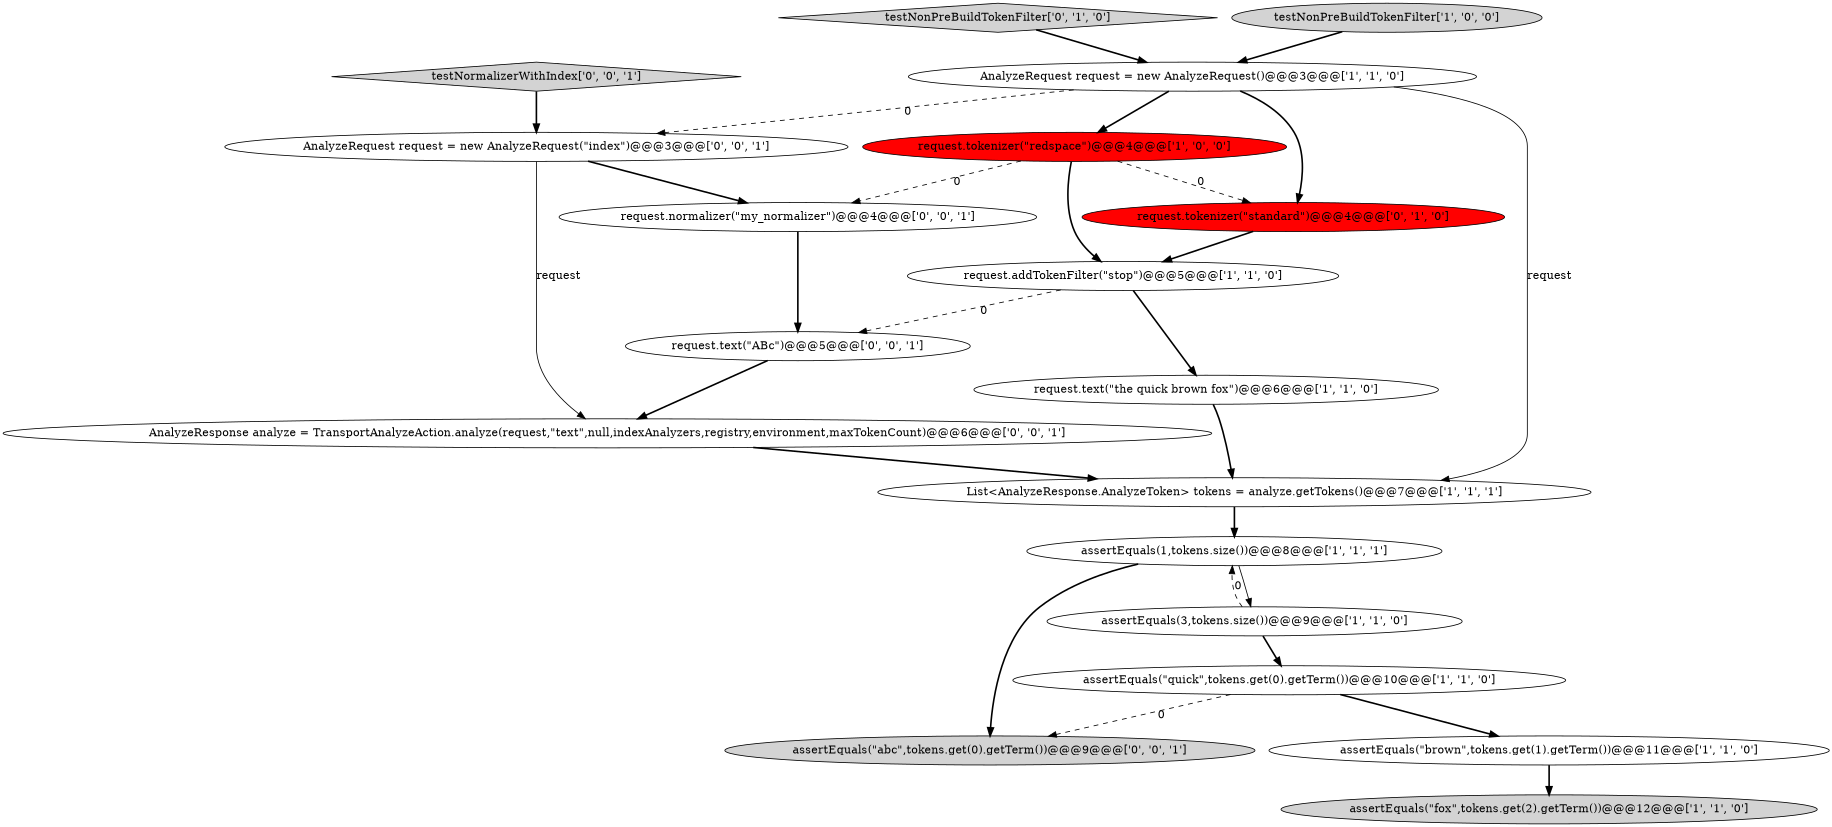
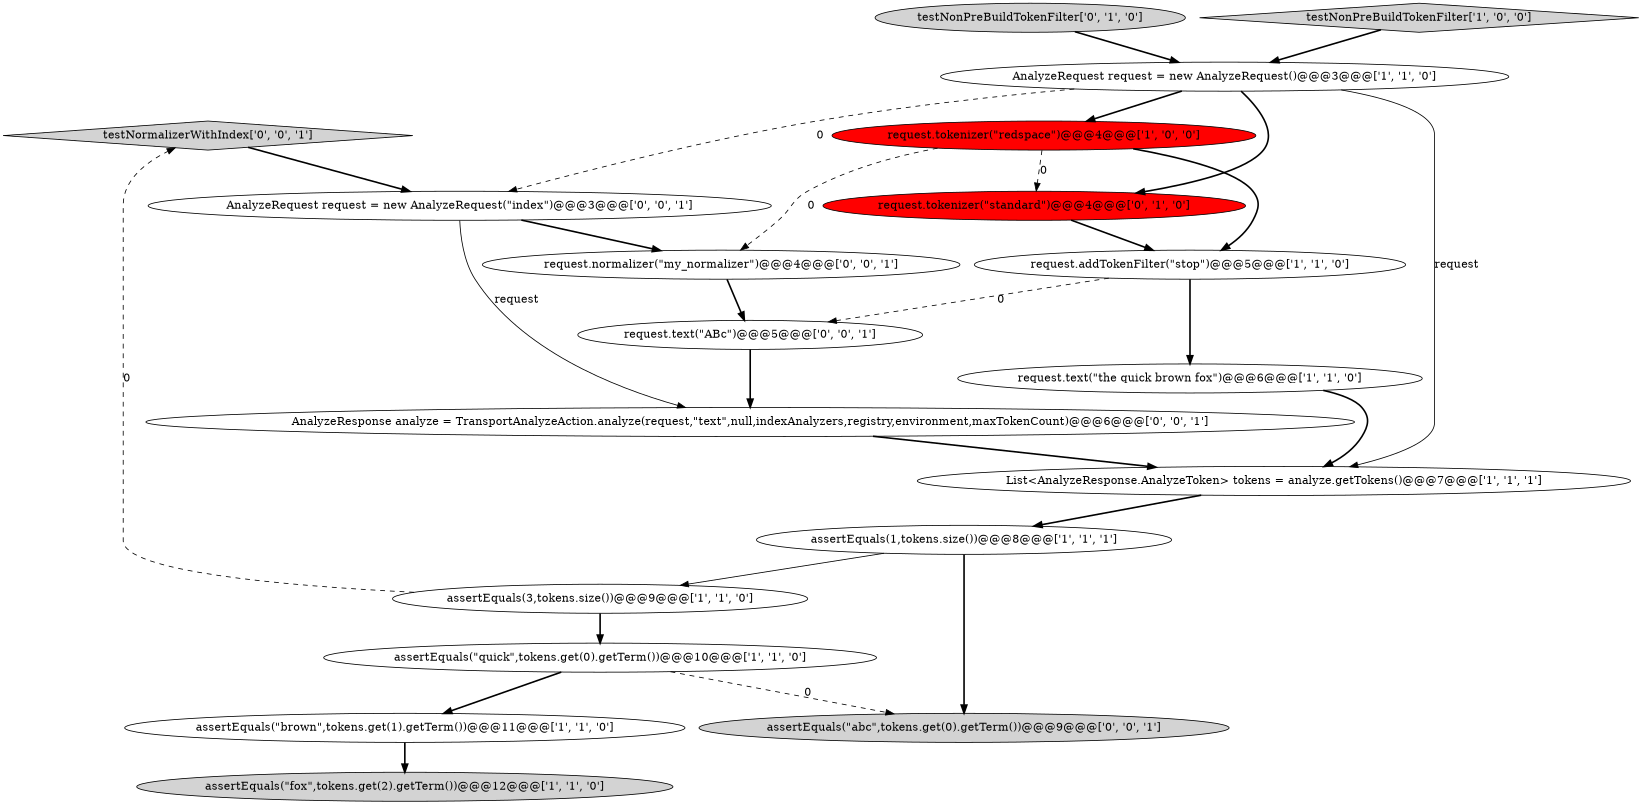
node "testNonPreBuildTokenFilter['0', '1', '0']": shape diamond -> ellipse
node "testNonPreBuildTokenFilter['1', '0', '0']": shape ellipse -> diamond
edge "assertEquals(3,tokens.size())@@@9@@@['1', '1', '0']" -> "assertEquals(1,tokens.size())@@@8@@@['1', '1', '1']": now "assertEquals(3,tokens.size())@@@9@@@['1', '1', '0']" -> "testNormalizerWithIndex['0', '0', '1']"
